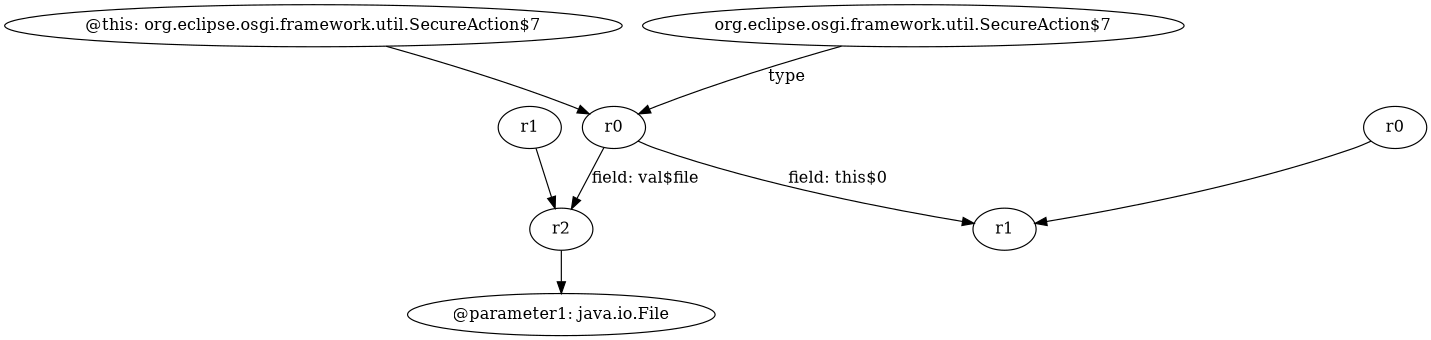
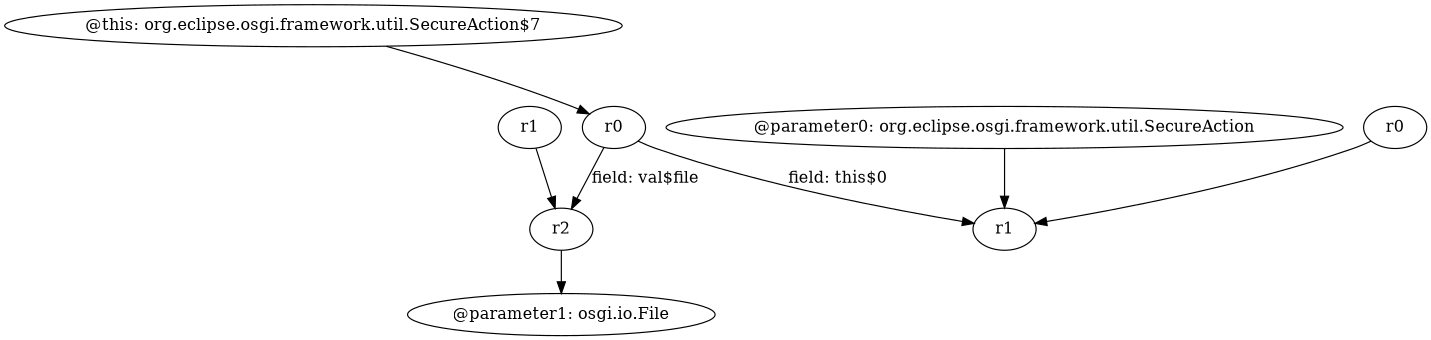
node "org.eclipse.osgi.framework.util.SecureAction$7": removed
node "@parameter0: org.eclipse.osgi.framework.util.SecureAction": added
node "@parameter1: java.io.File": label "@parameter1: java.io.File" -> "@parameter1: osgi.io.File"
